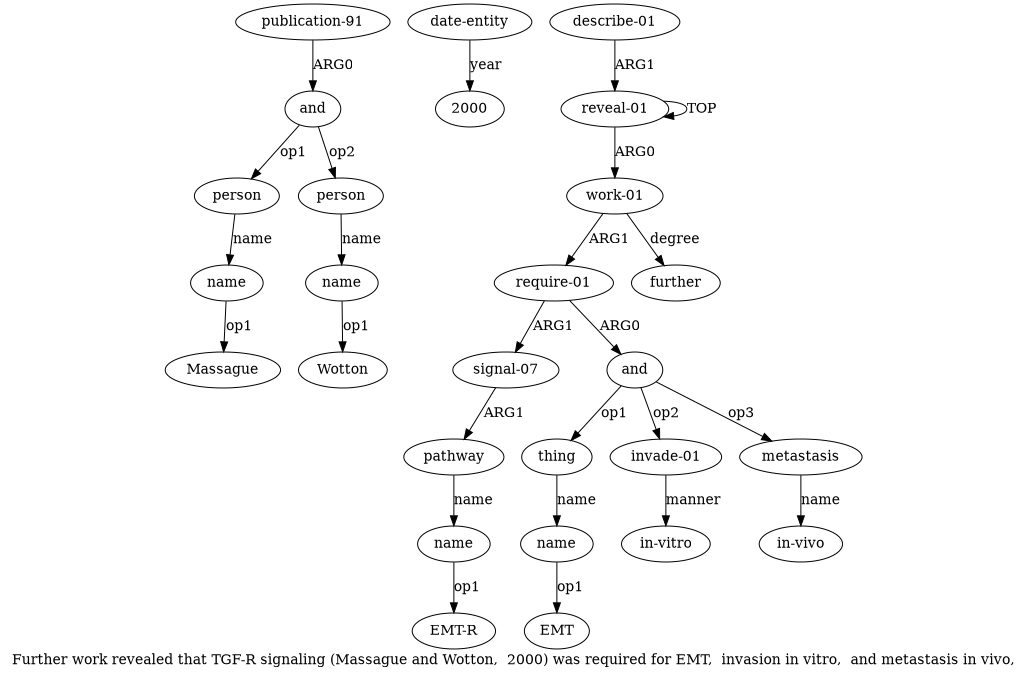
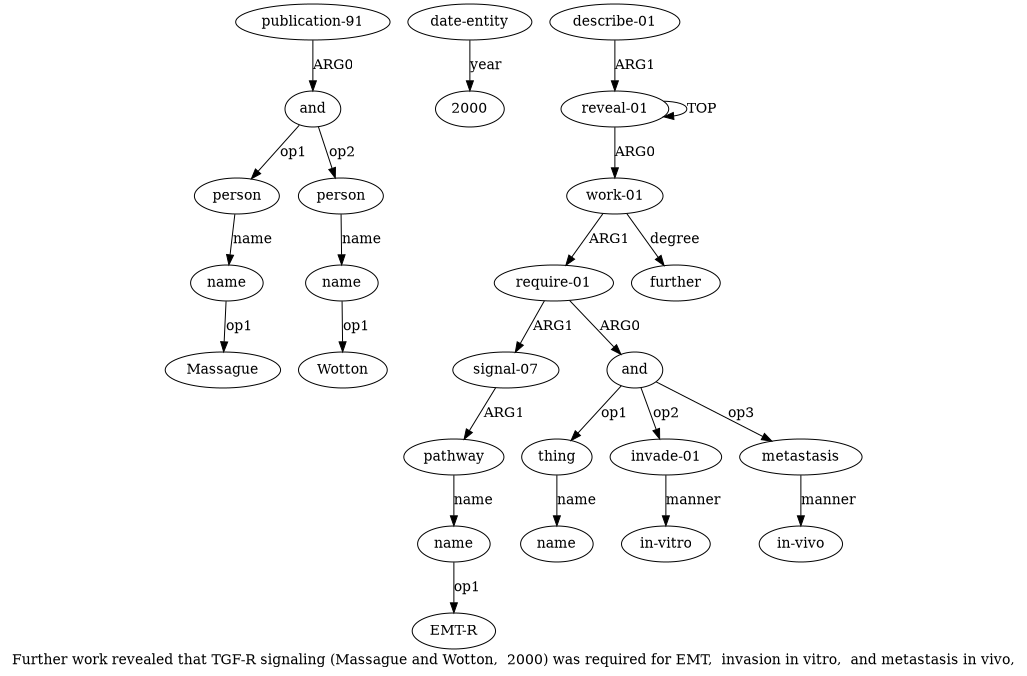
edge "metastasis" -> "in-vivo": label "name" -> "manner"
node "EMT": removed
